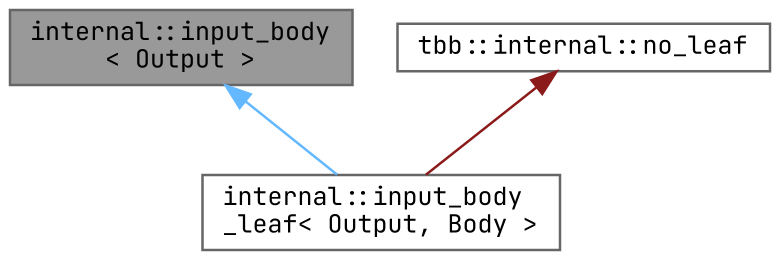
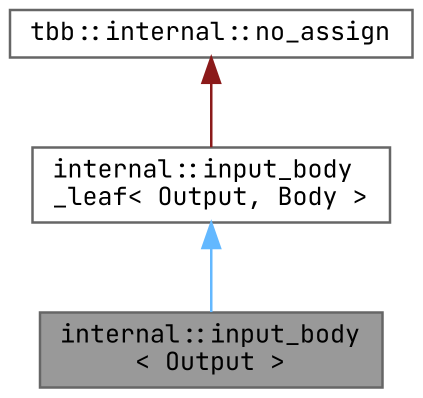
node "tbb::internal::no_leaf": label "tbb::internal::no_leaf" -> "tbb::internal::no_assign"
edge "internal::input_body _leaf< Output, Body >" -> "internal::input_body < Output >": reversed
